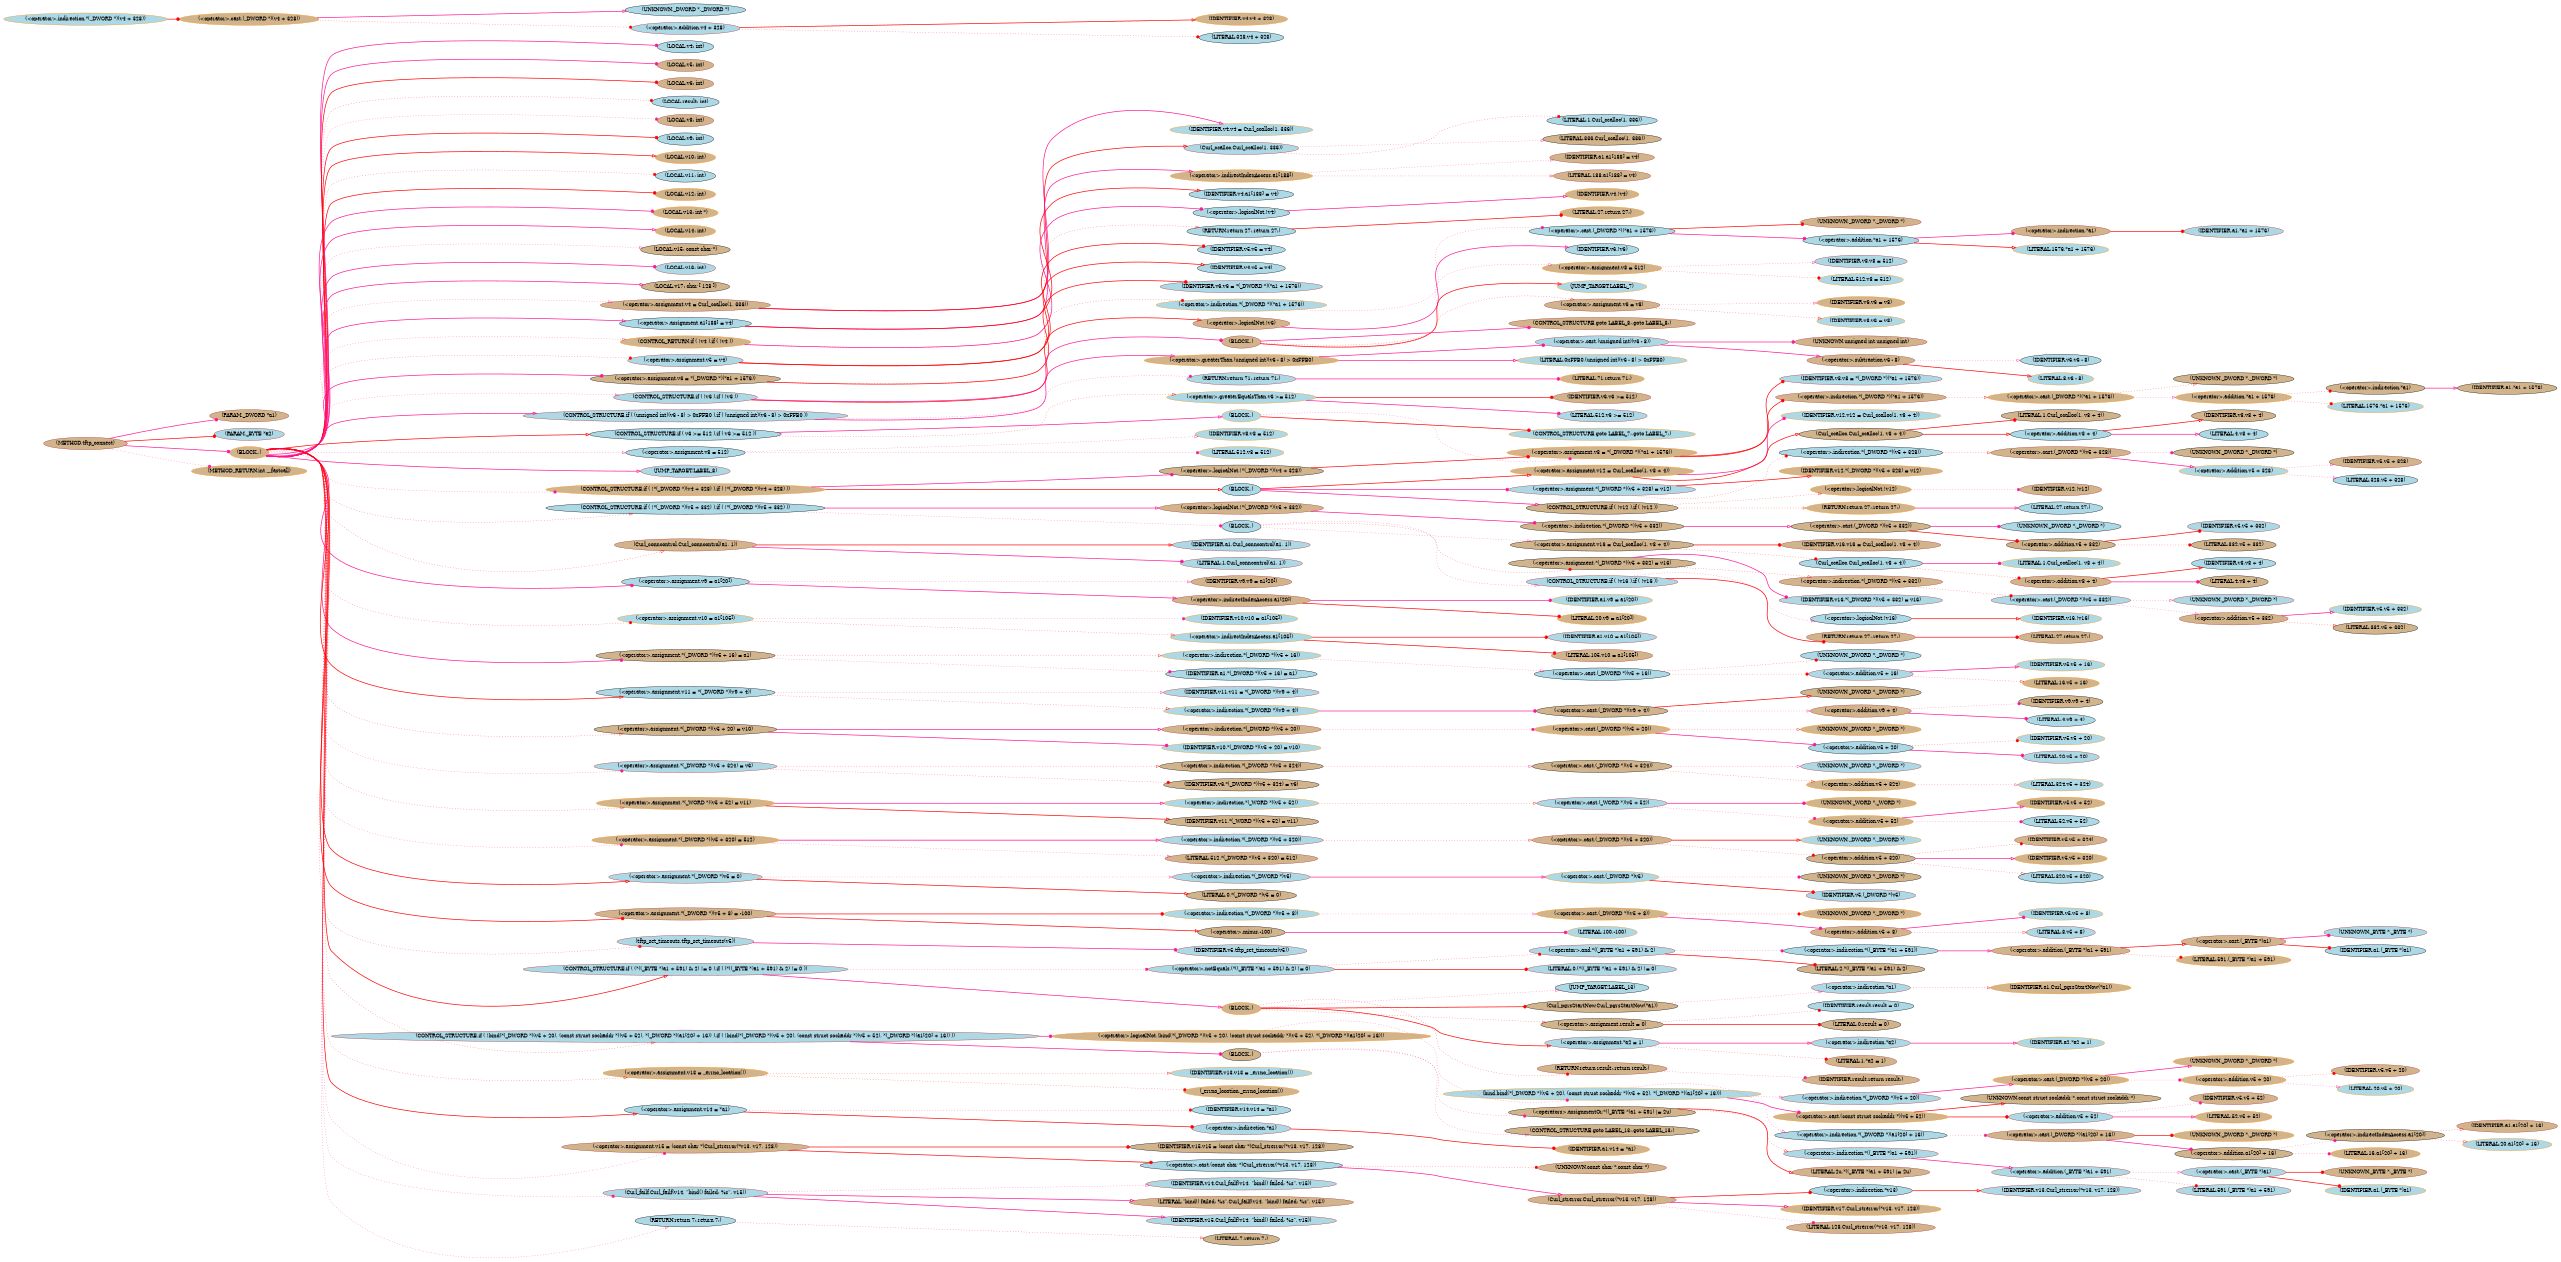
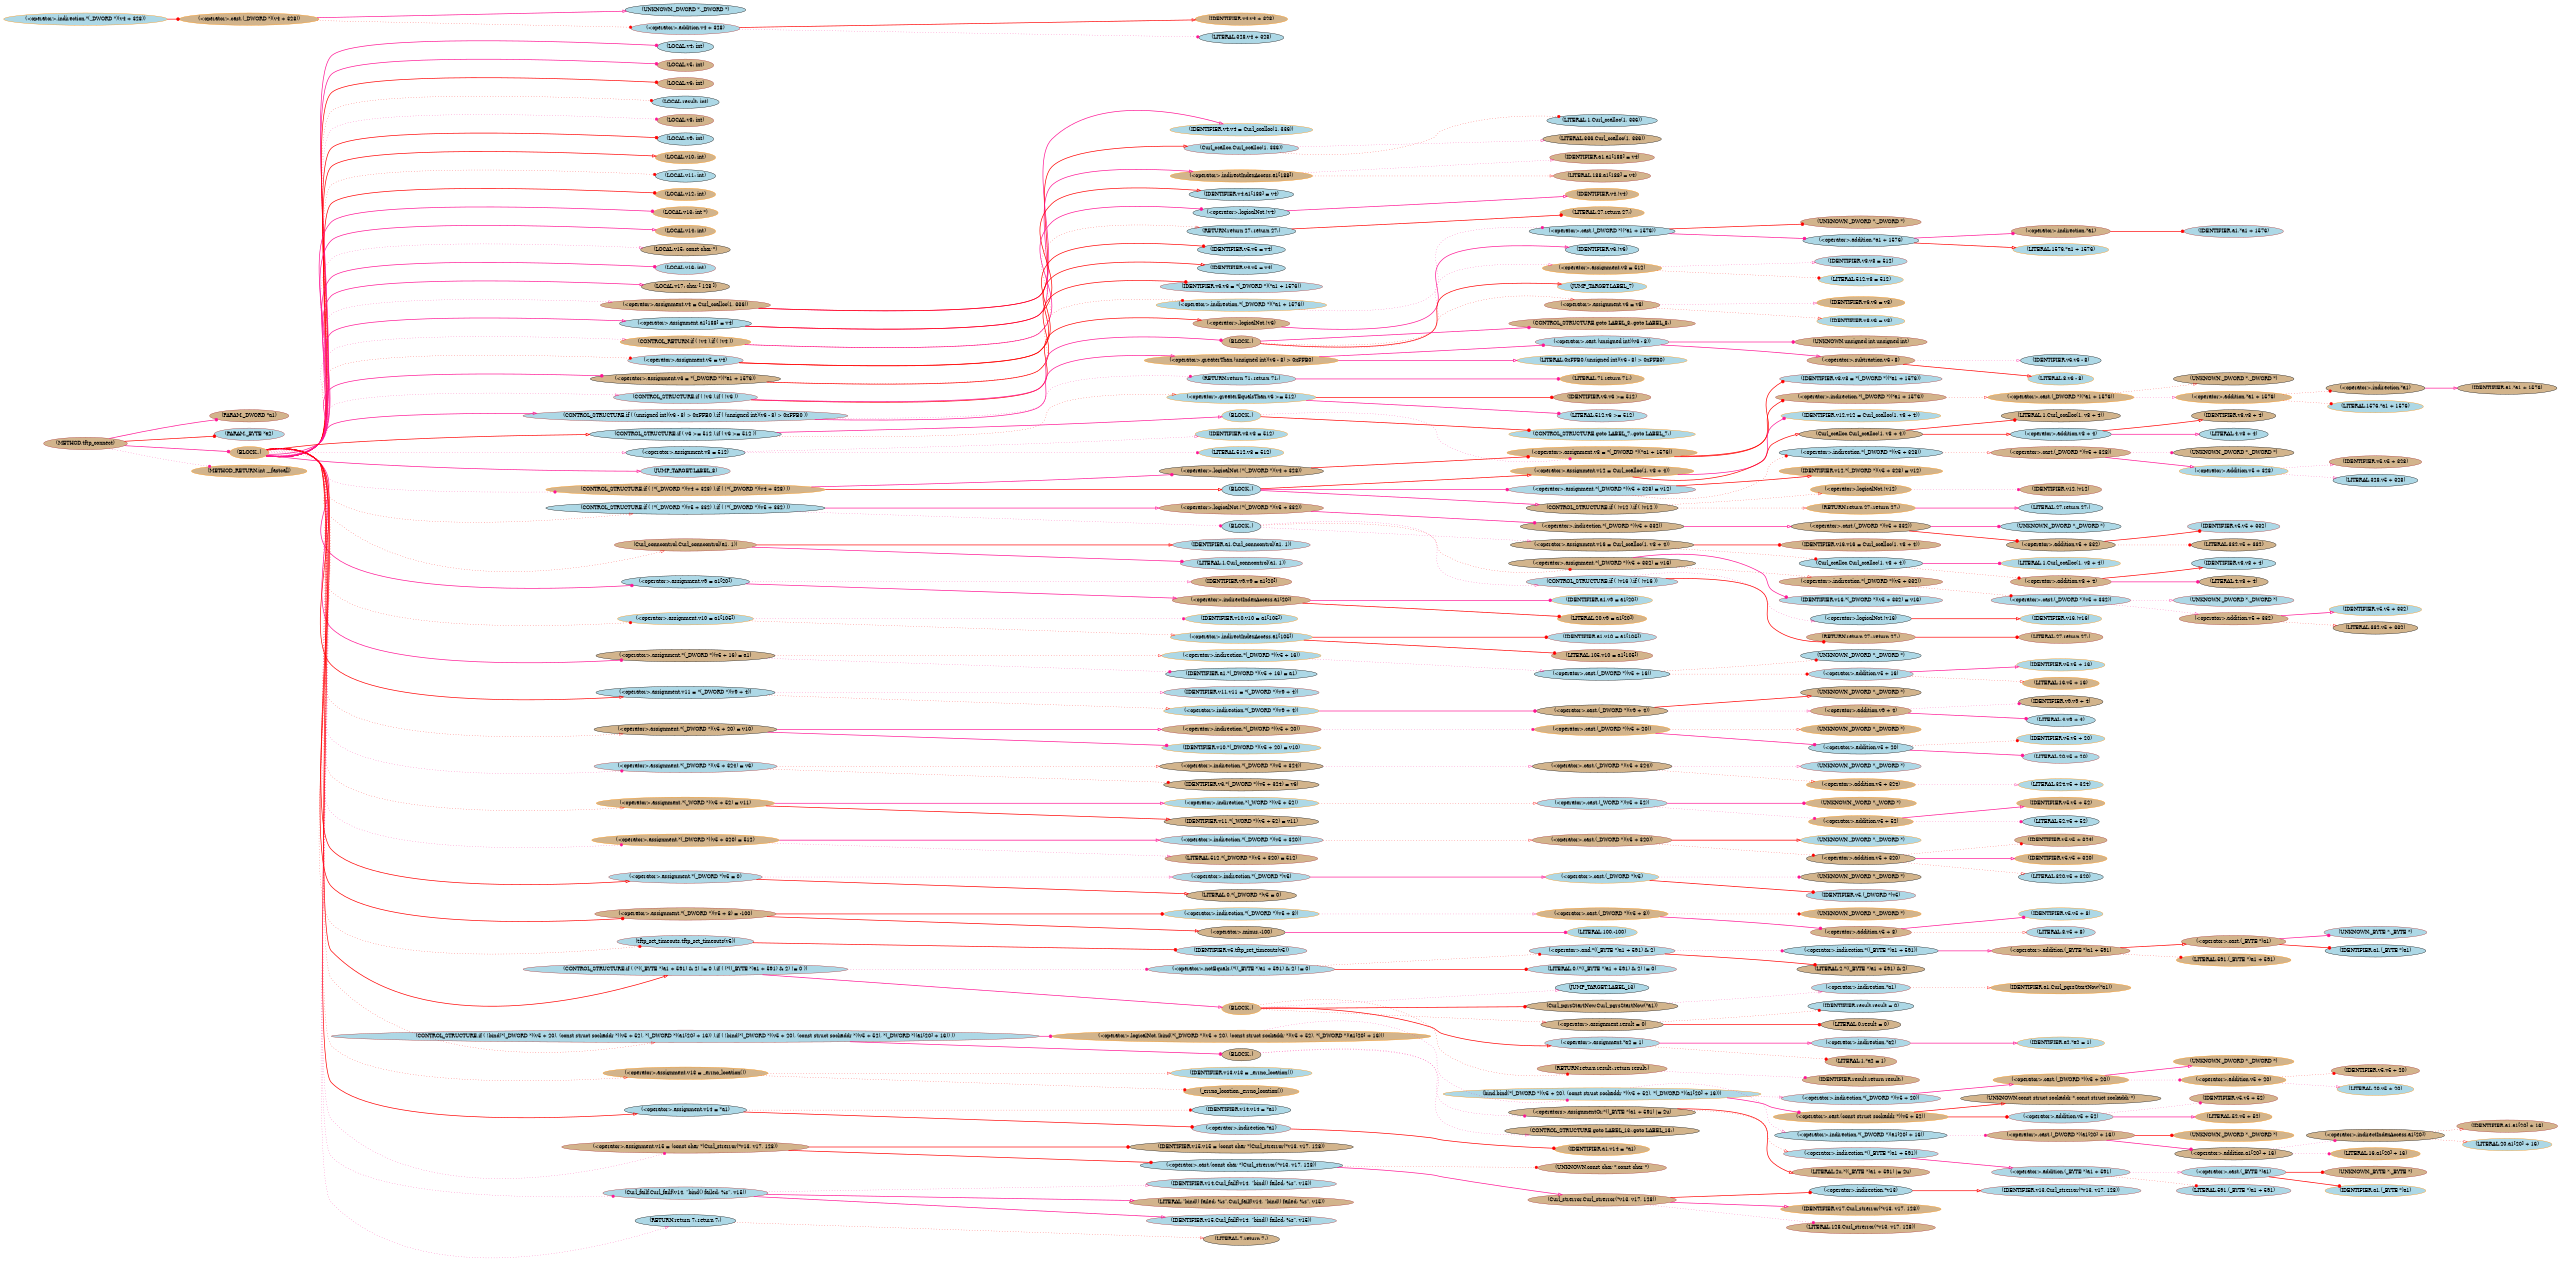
edge "(<operator>.addition,v4 + 328)" -> "(LITERAL,328,v4 + 328)": color red -> deeppink
edge "(tftp_set_timeouts,tftp_set_timeouts(v5))" -> "(IDENTIFIER,v5,tftp_set_timeouts(v5))": color deeppink -> red
